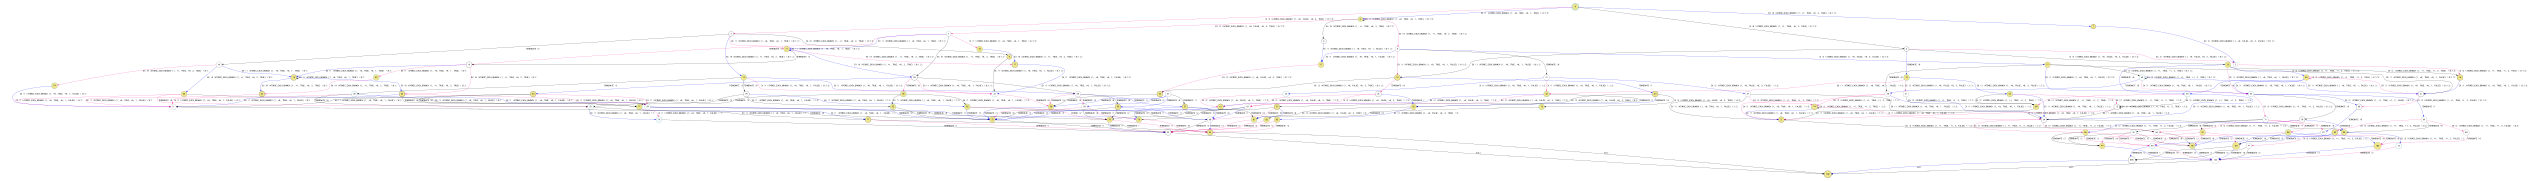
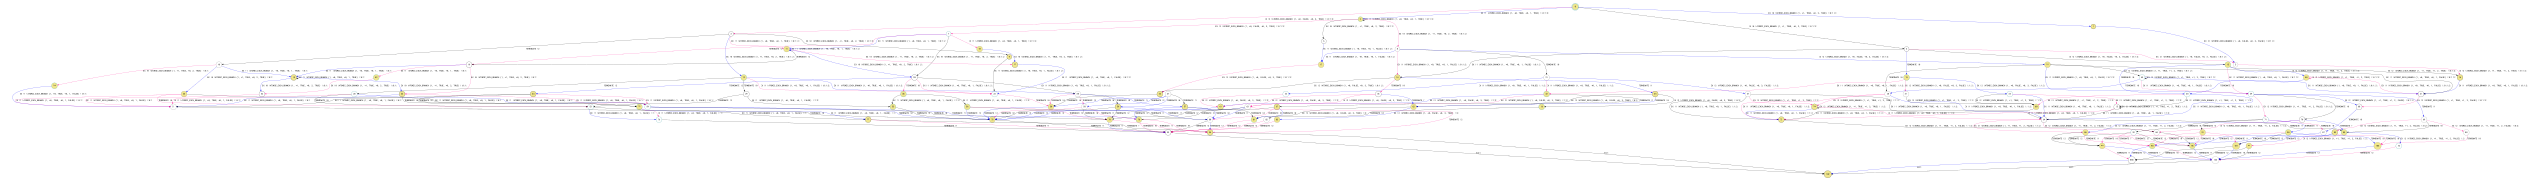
edge "40" -> "39": removed, label "EX !1 !ATOMIC_EXCH_BRANCH (1, +0, TRUE, +0, 1, FALSE) !:0:1:2:"
node "52": fillcolor khaki -> white
node "33": fillcolor khaki -> white
edge "45" -> "72": removed, label "TERMINATE !2"
edge "29" -> "56": removed, label "EX !1 !ATOMIC_EXCH_BRANCH (1, +0, TRUE, +0, 1, FALSE) !:1:2:"
edge "56" -> "79": label "ATOMIC !2" -> "TERMINATE !2"
node "82": fillcolor khaki -> white
edge "71" -> "90": color deeppink -> blue
edge "78" -> "93": added, label "TERMINATE !0"
edge "83" -> "94": now "63" -> "94"
node "98": fillcolor white -> khaki
node "97": fillcolor white -> khaki
edge "99" -> "804": added, label "TERMINATE !1"
